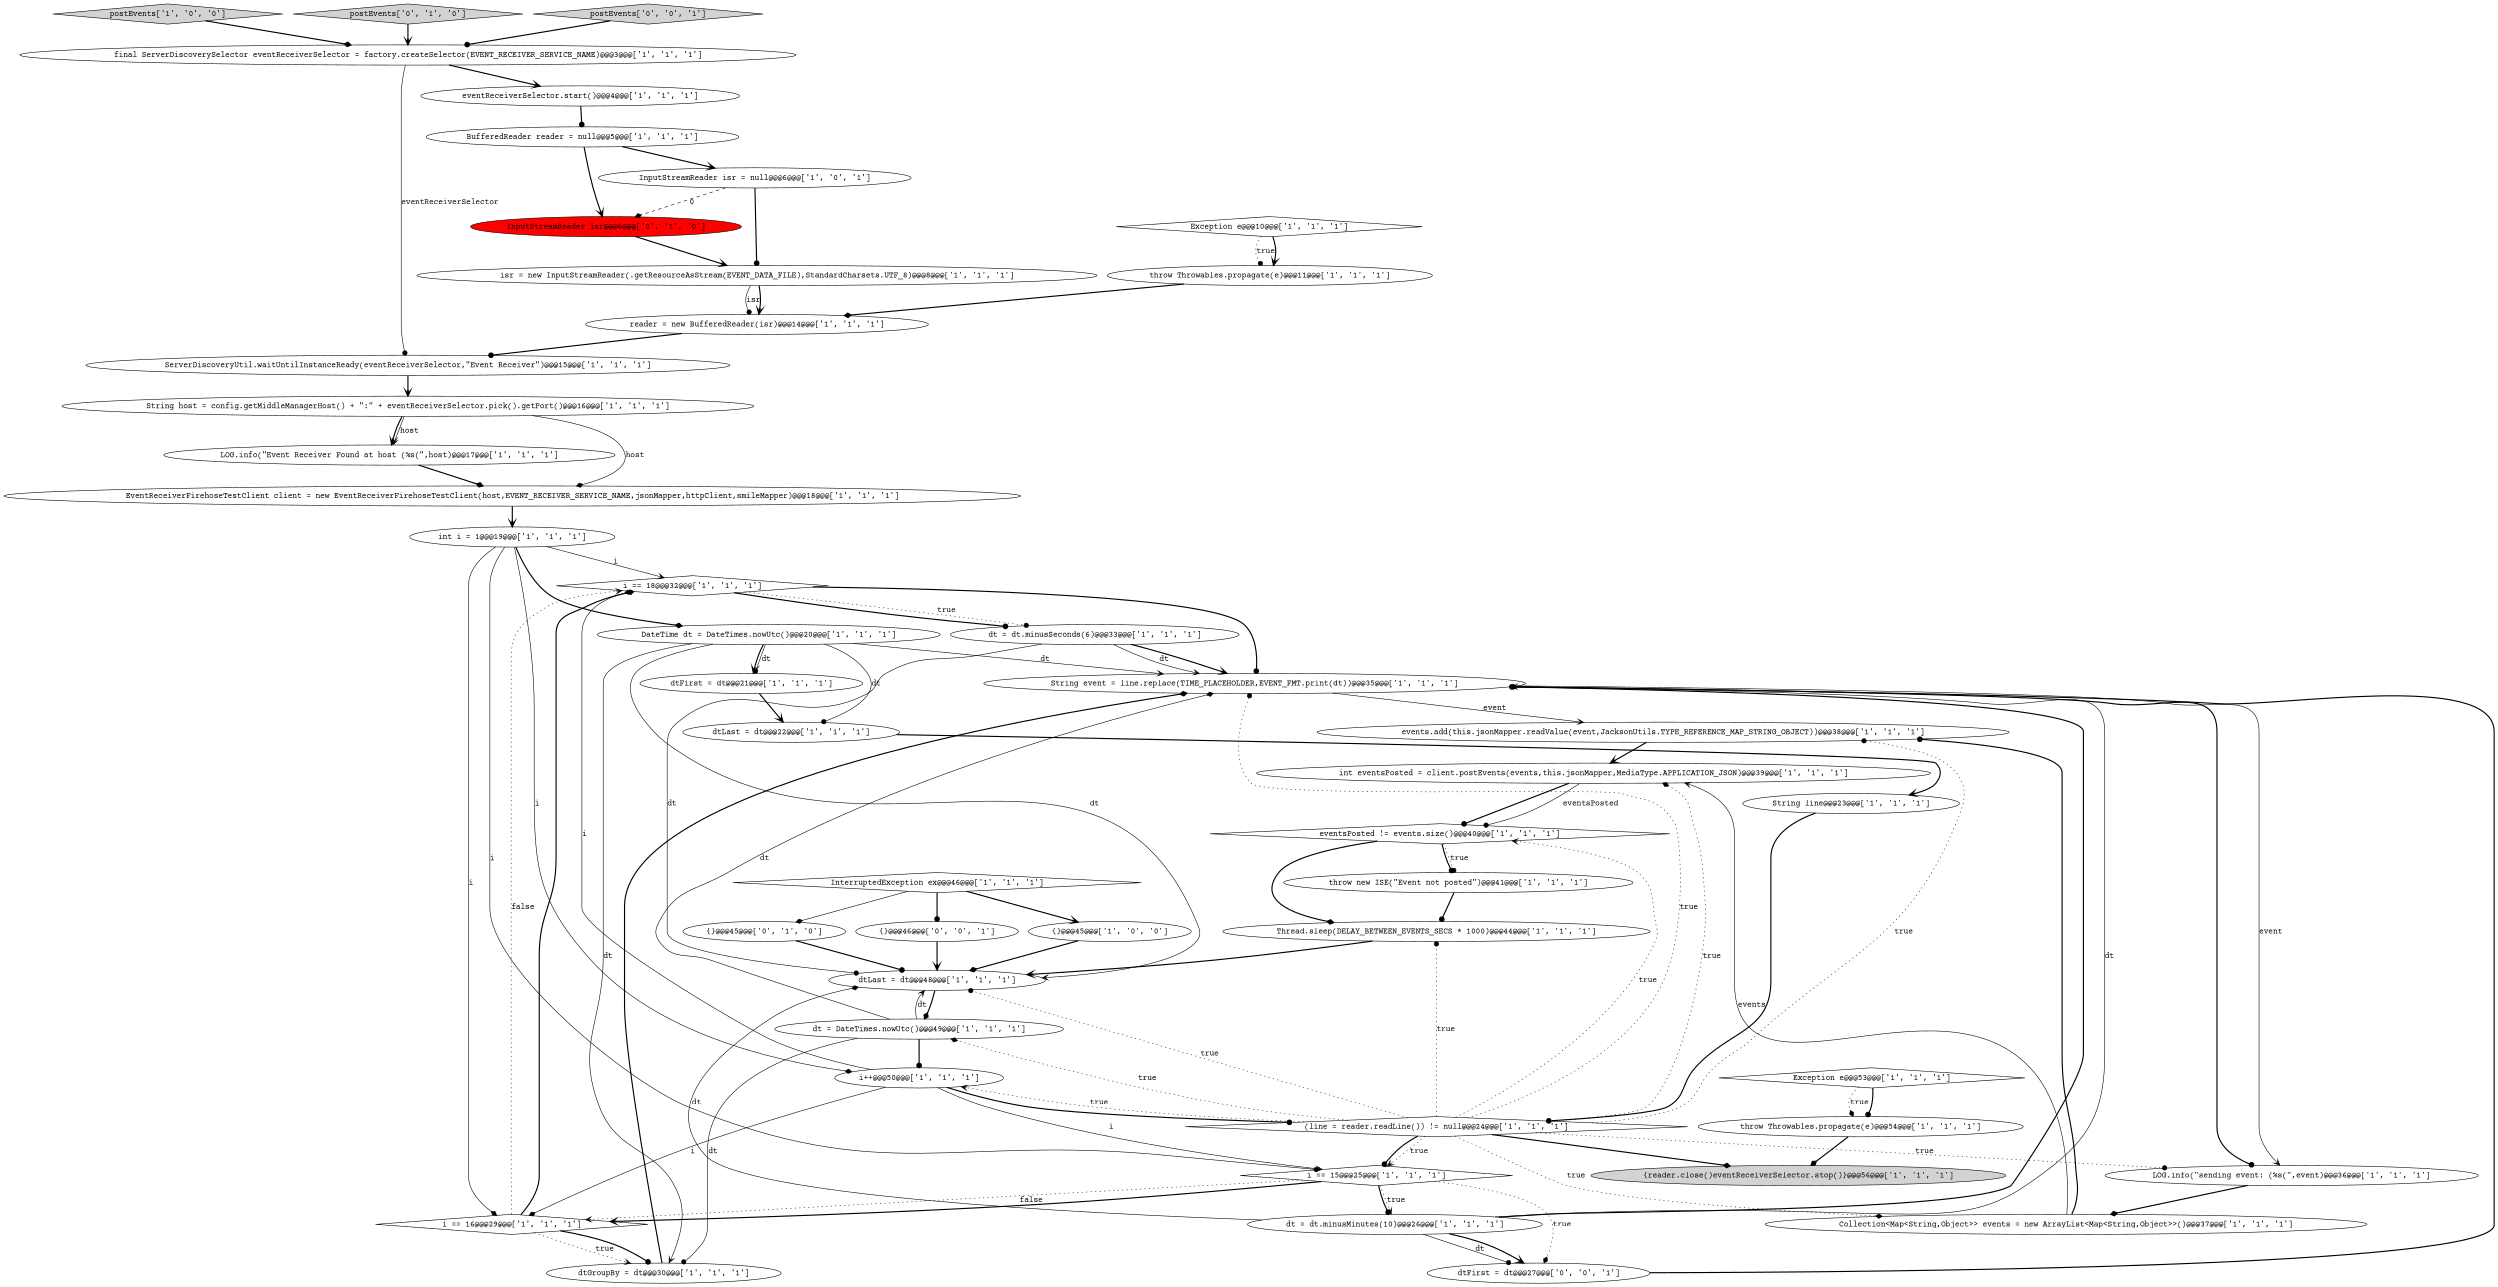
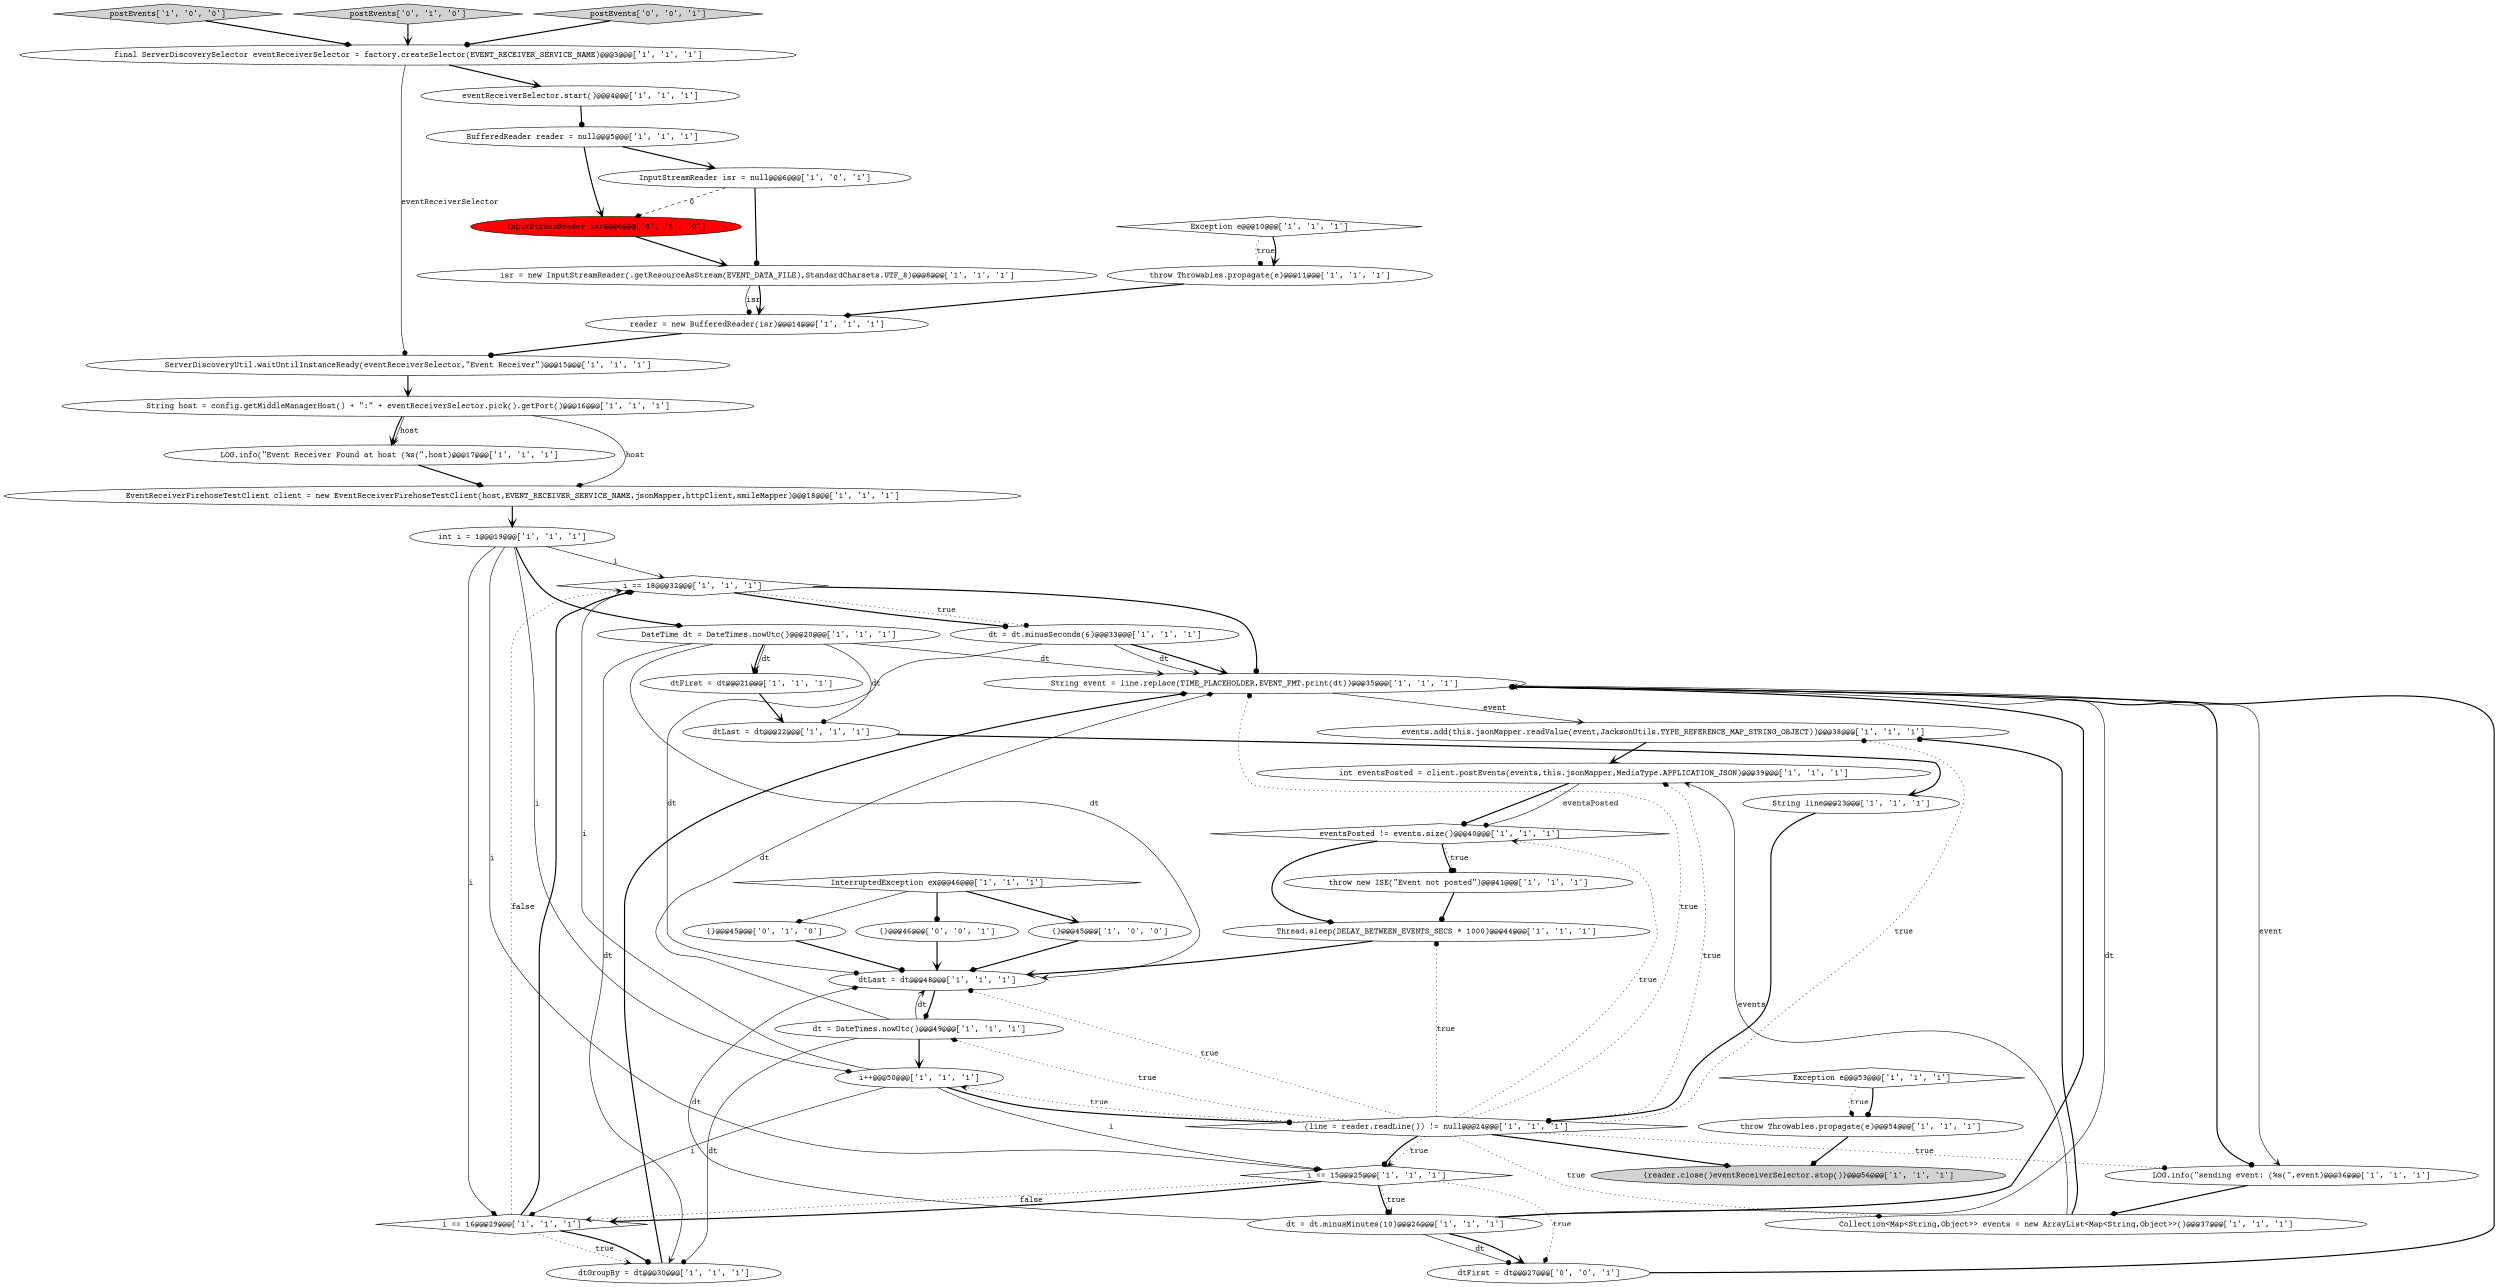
edge "dt = DateTimes.nowUtc()@@@49@@@['1', '1', '1']" -> "i++@@@50@@@['1', '1', '1']": arrowhead dot -> vee
